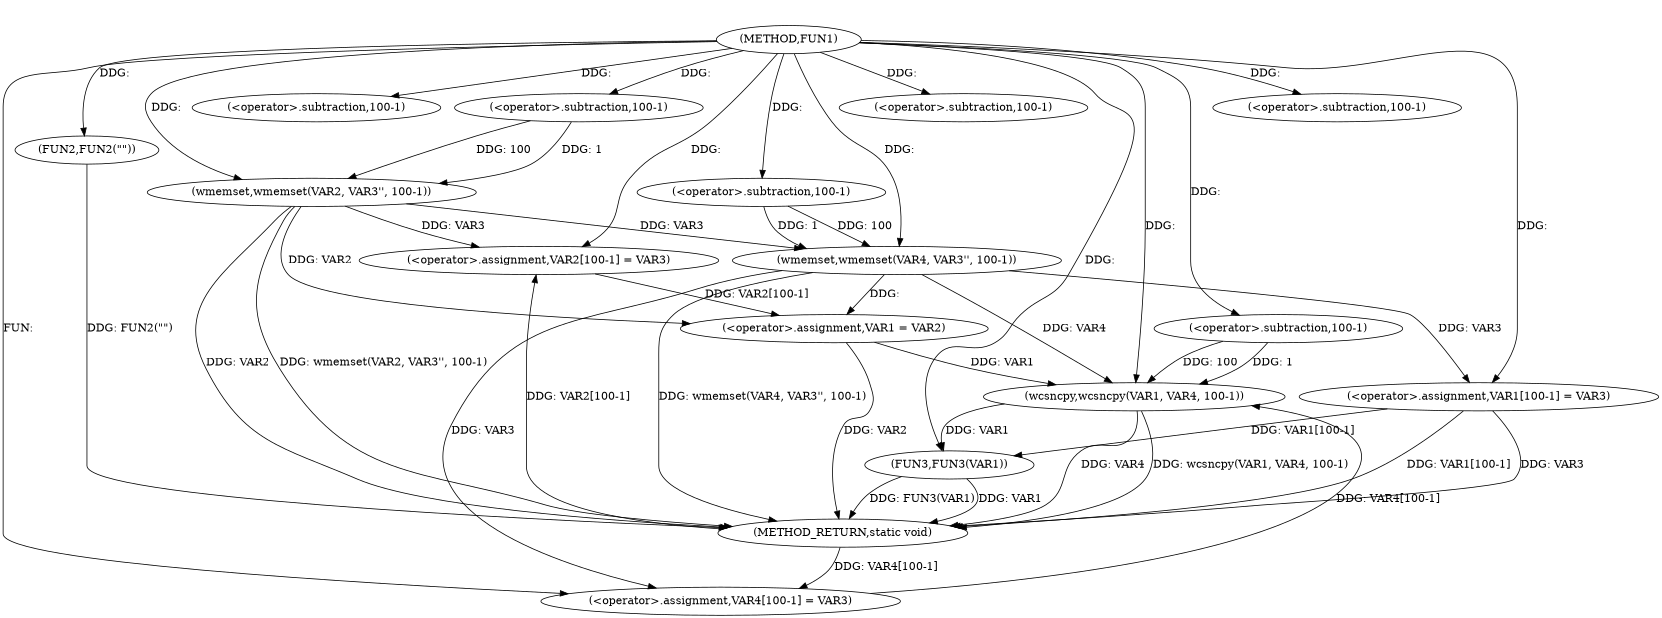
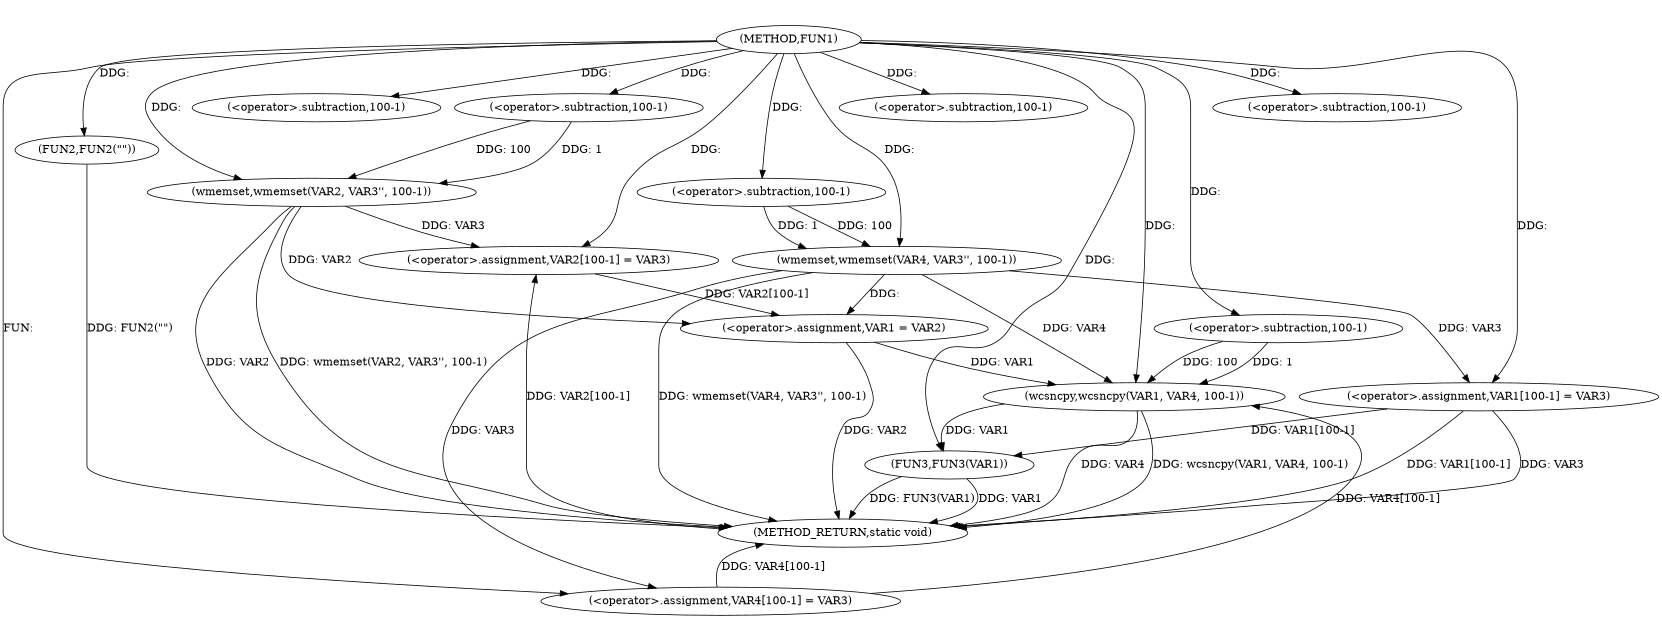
edge "(wmemset,wmemset(VAR2, VAR3'', 100-1))" -> "(wmemset,wmemset(VAR4, VAR3'', 100-1))": removed, label "DDG: VAR3"
edge "(METHOD_RETURN,static void)" -> "(<operator>.assignment,VAR4[100-1] = VAR3)": reversed
